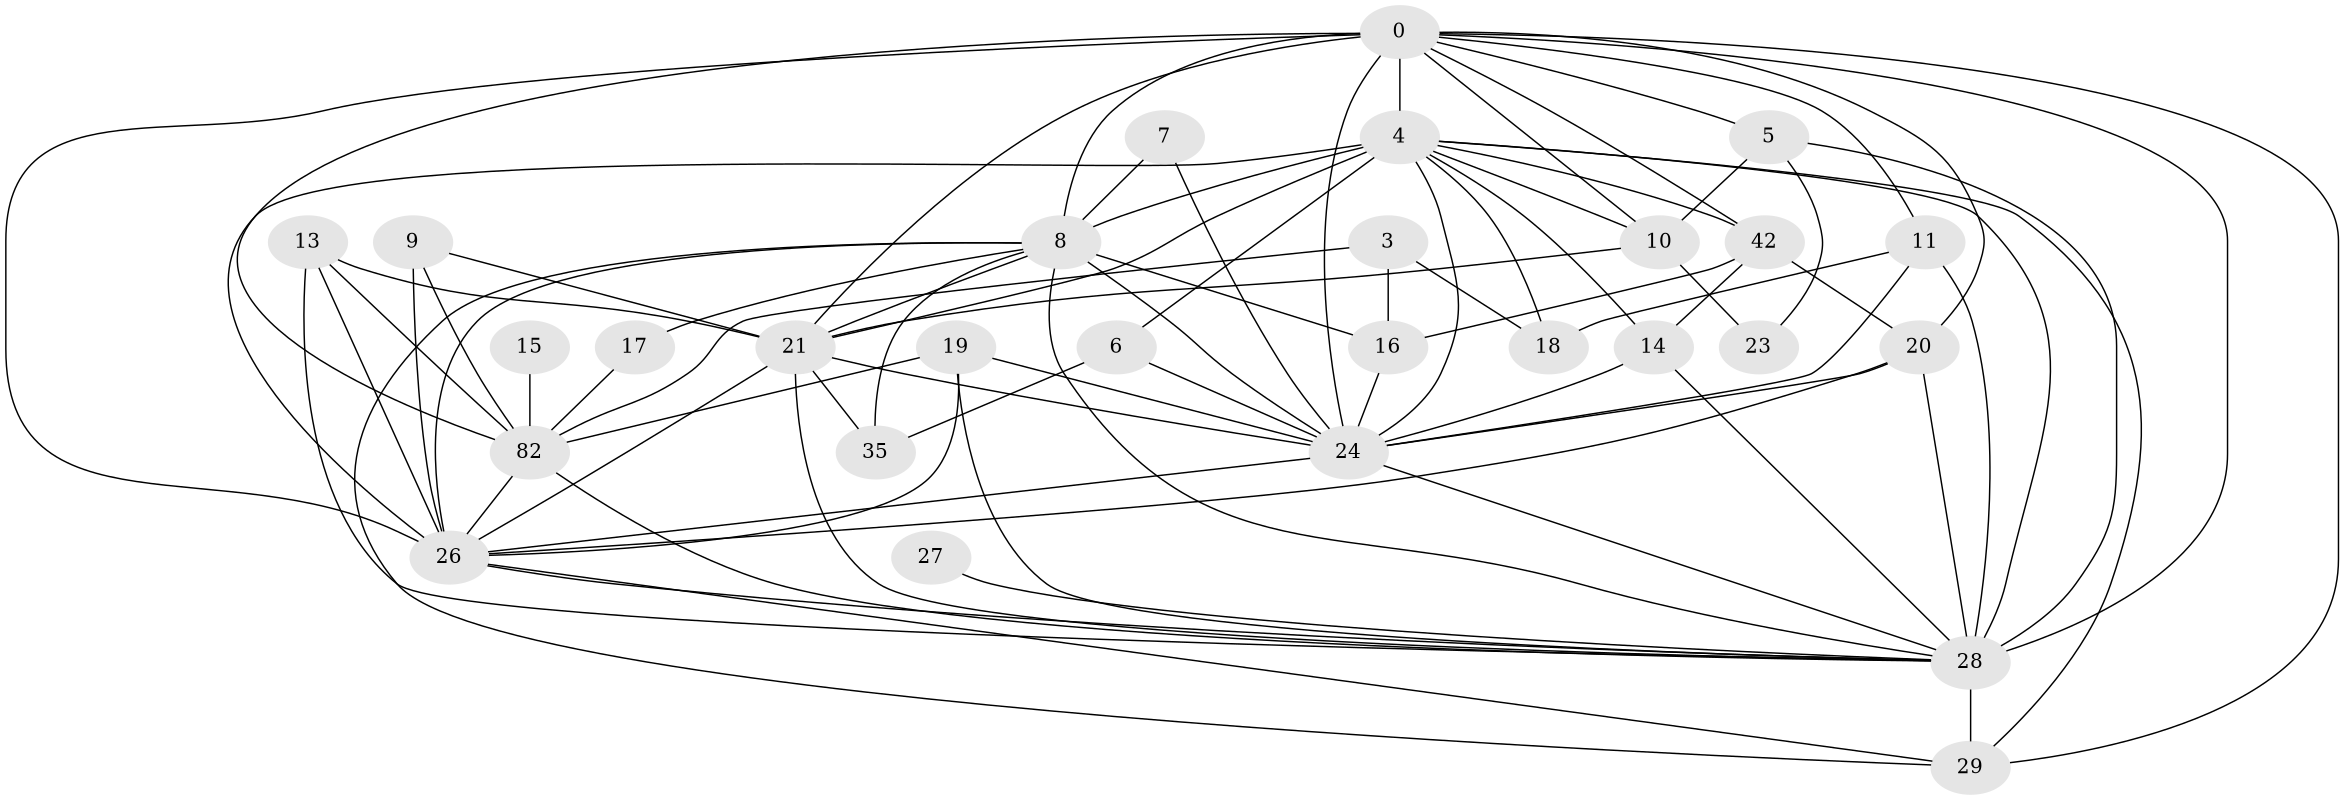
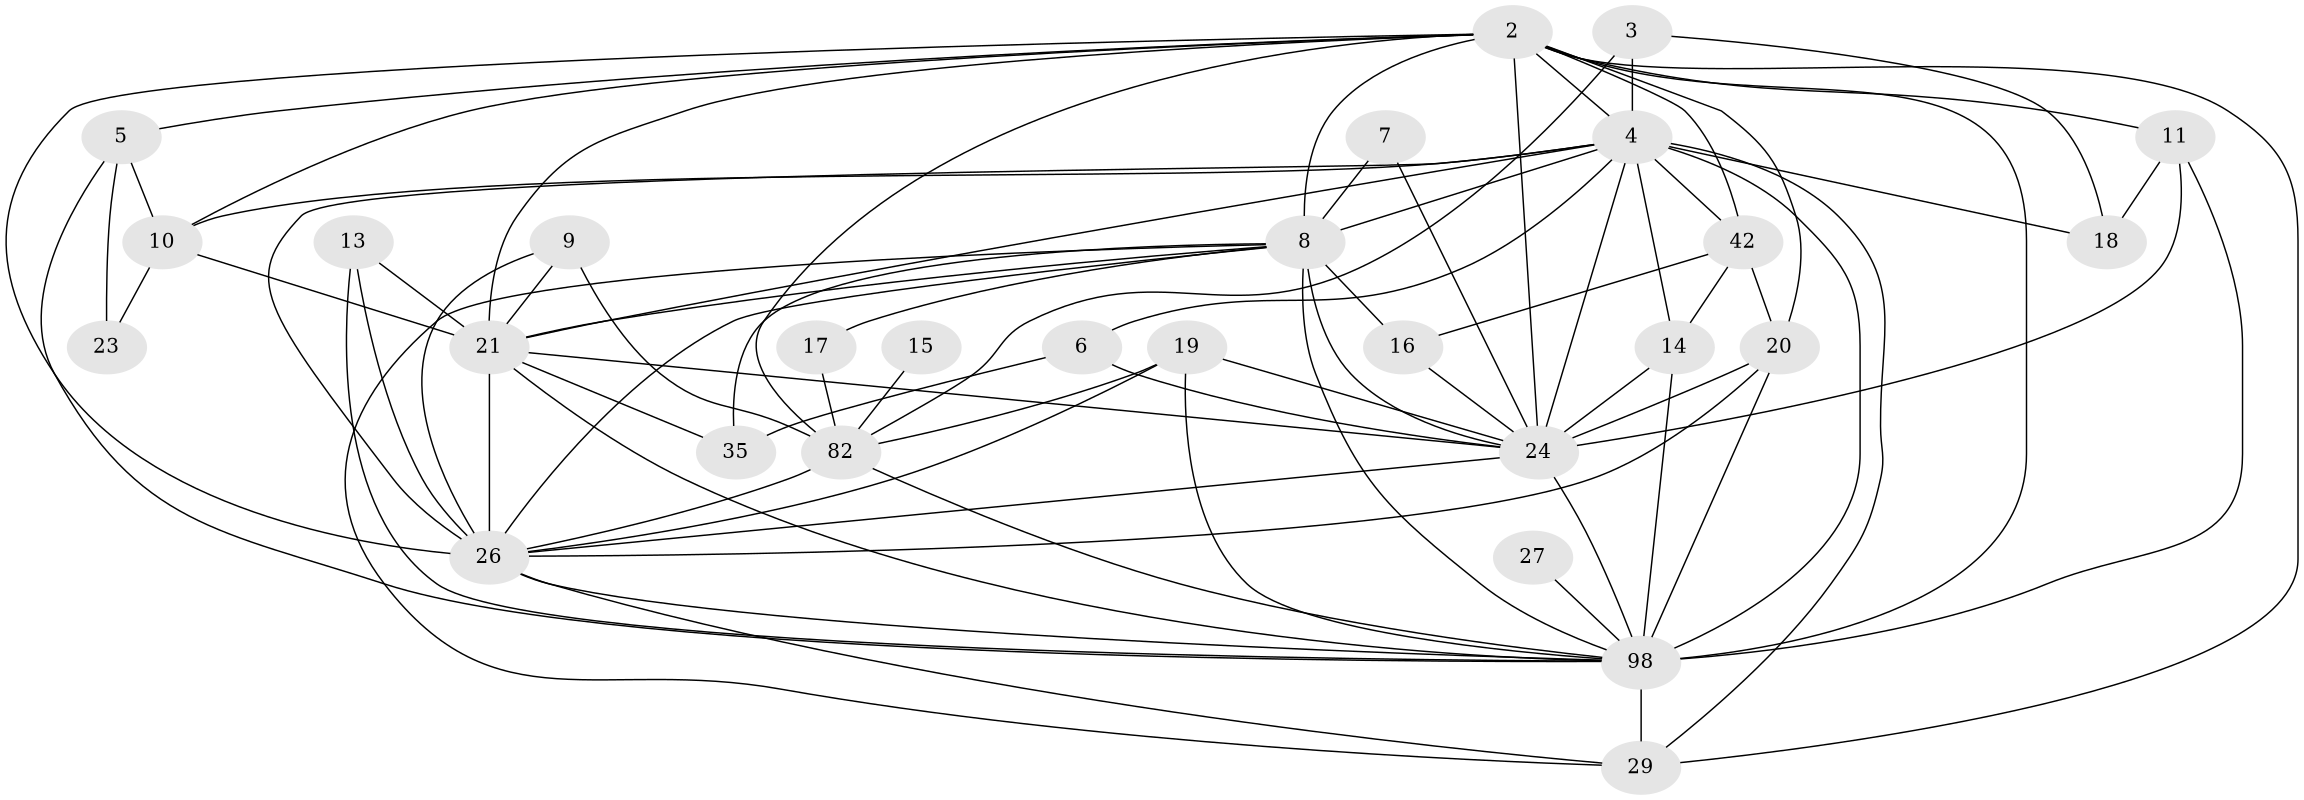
node "0": label "0" -> "2"
edge "3" -- "16": now "3" -- "4"
edge "13" -- "82": removed
node "28": label "28" -> "98"
